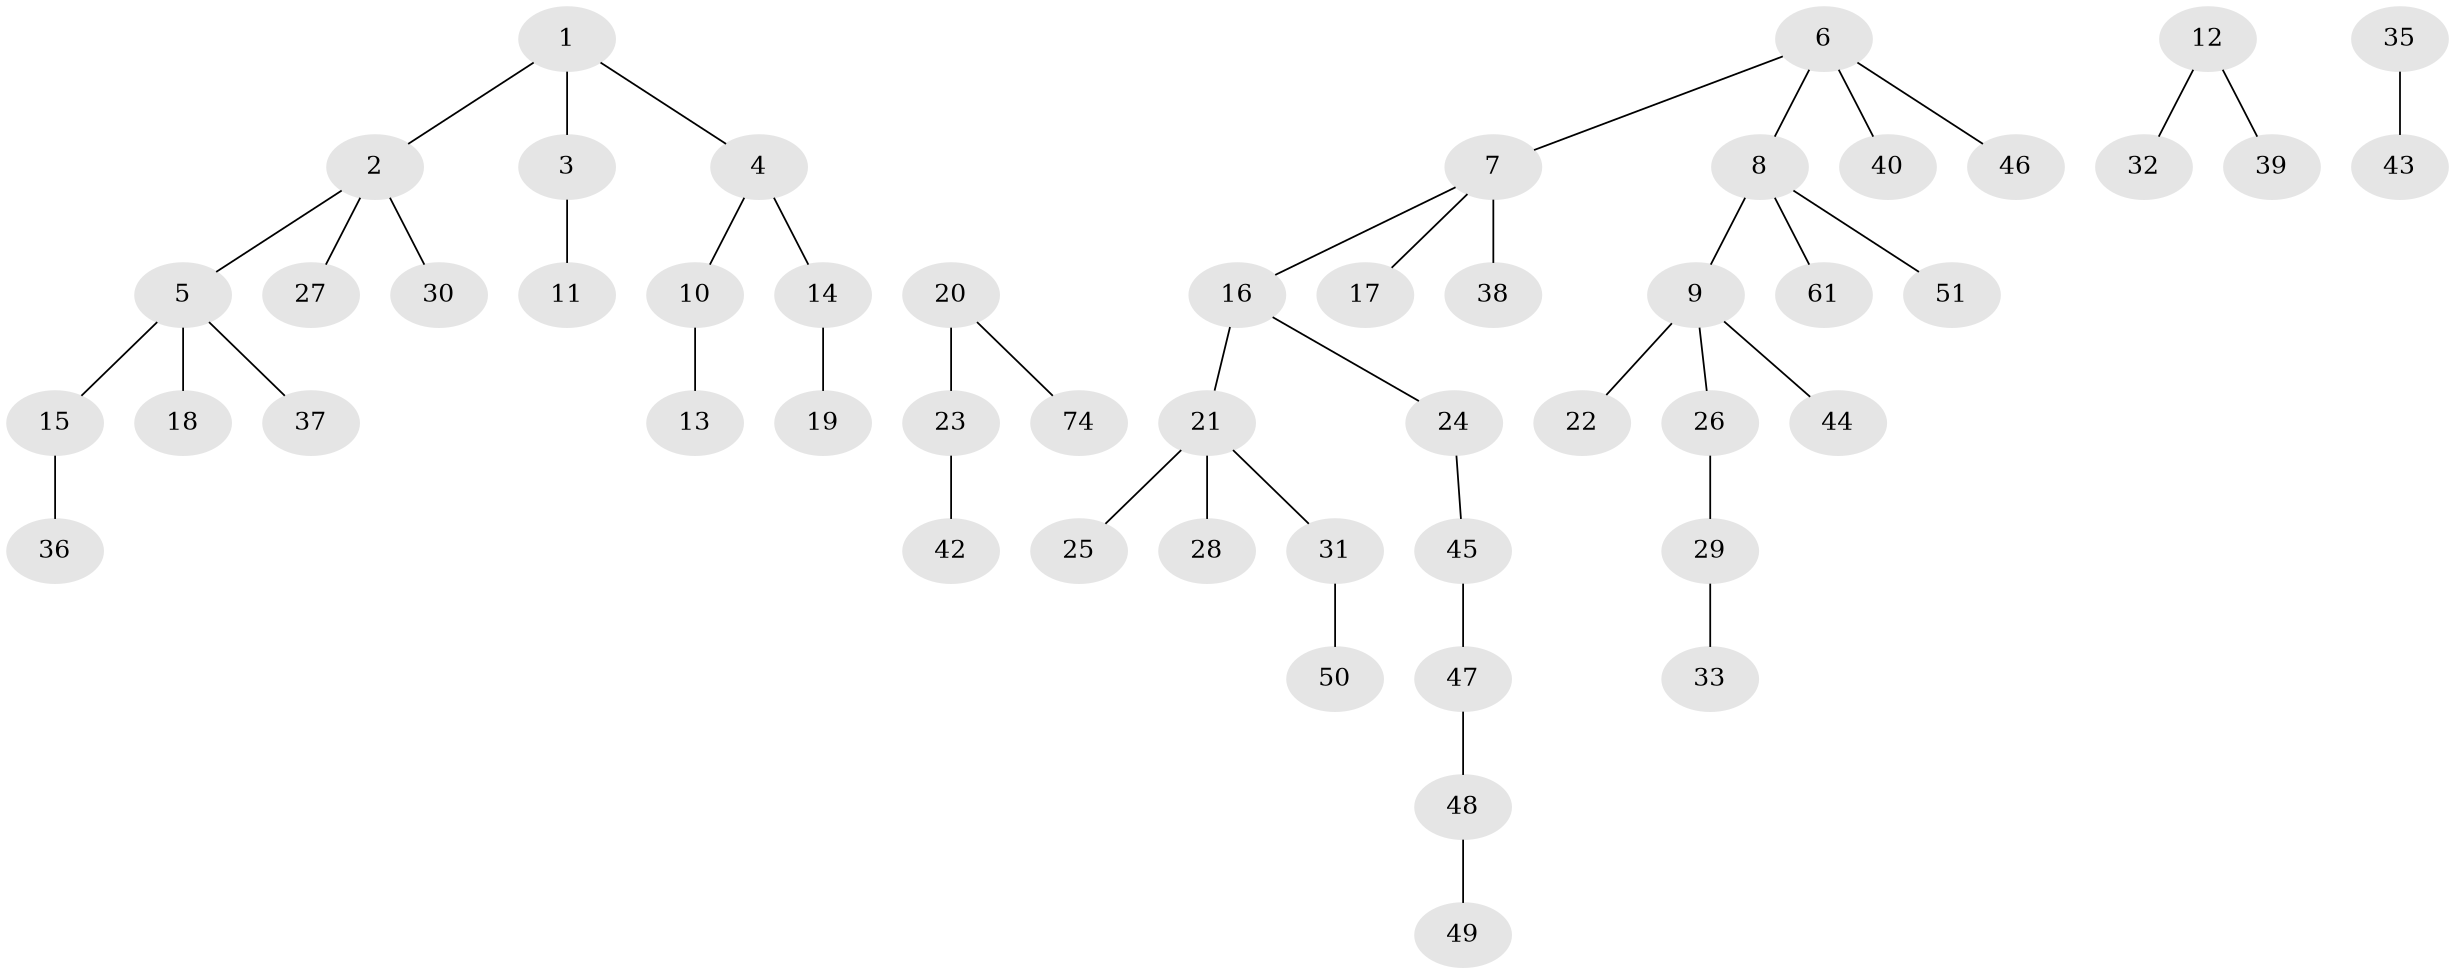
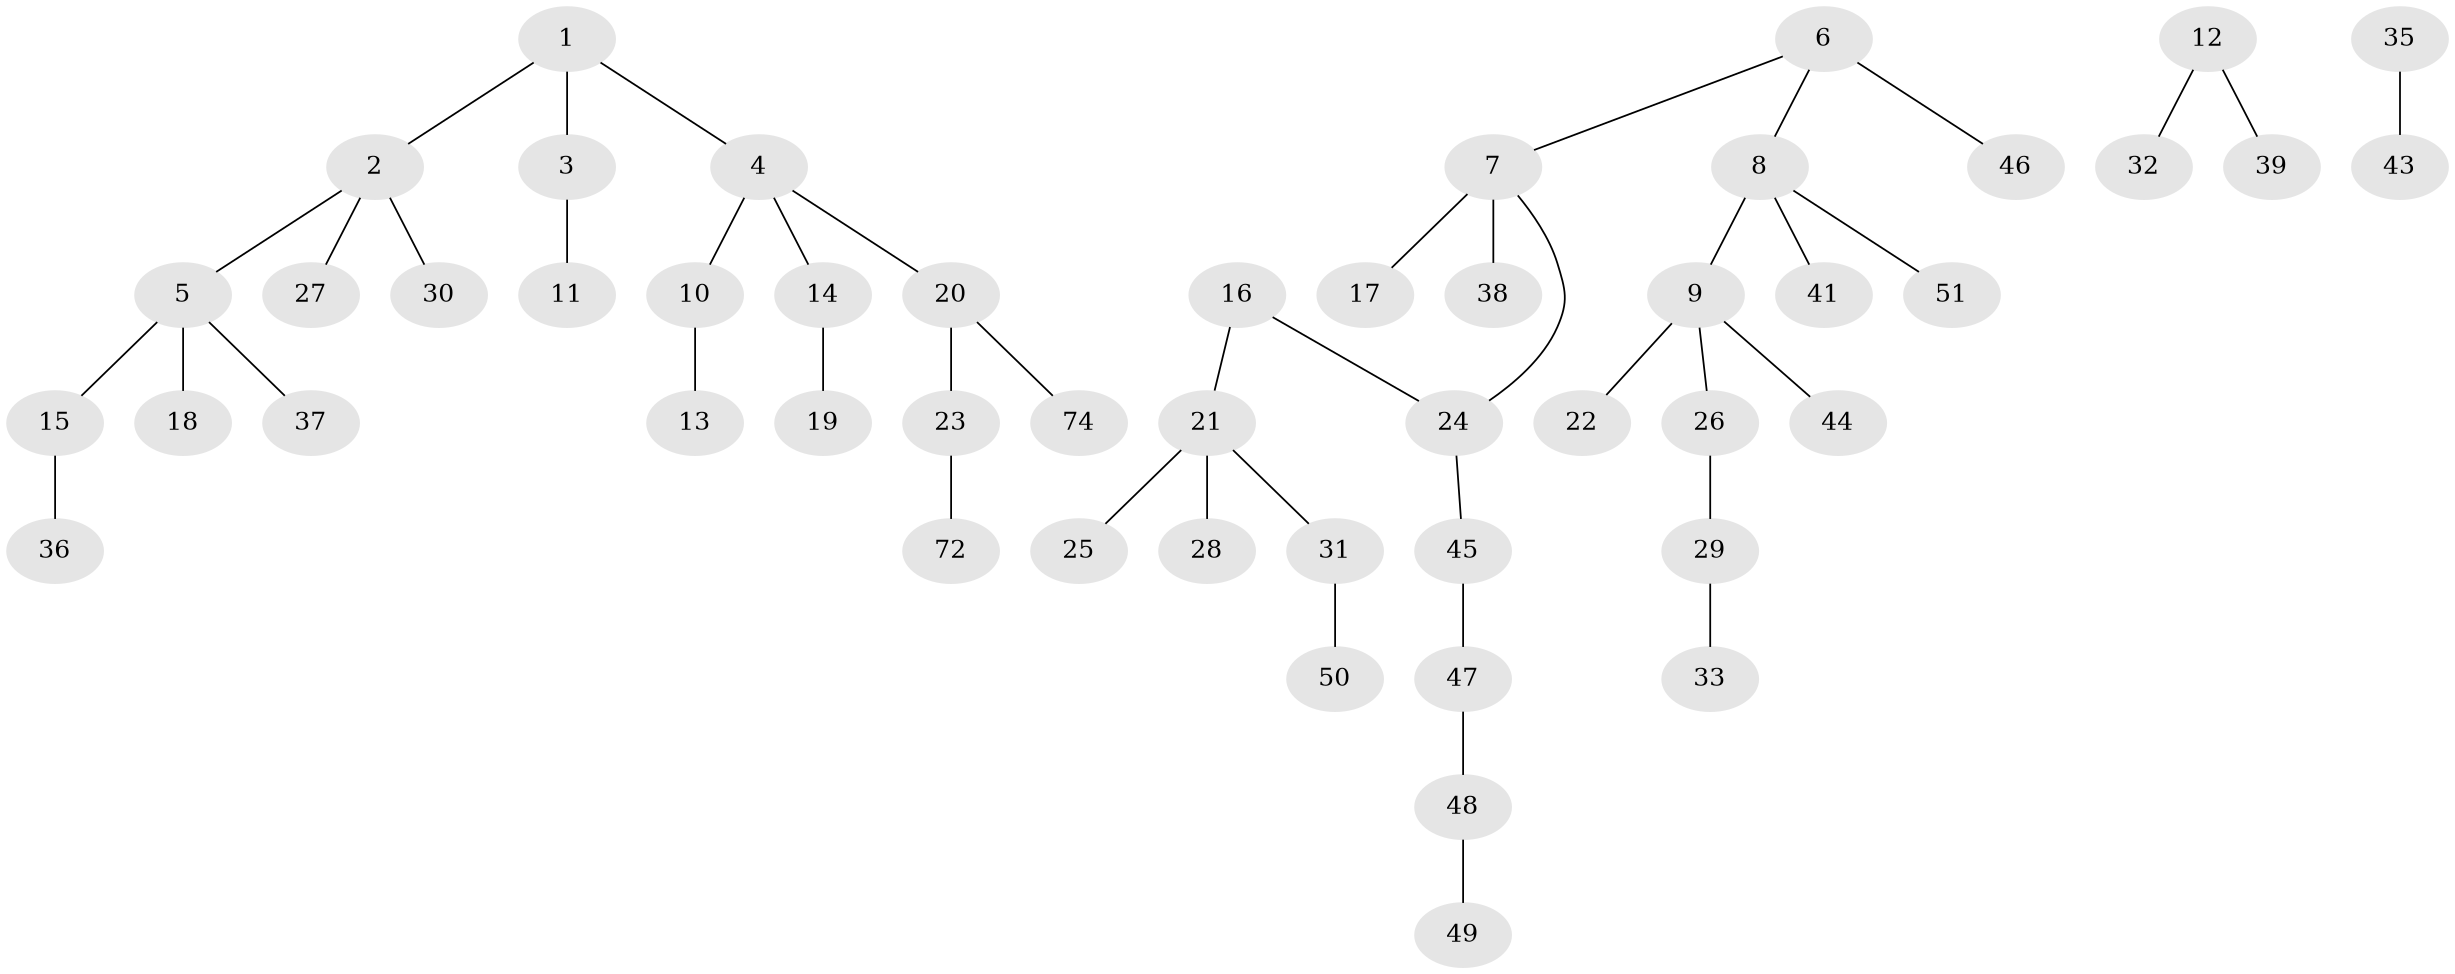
node "40": removed
edge "4" -- "20": added
edge "7" -- "16": now "7" -- "24"
node "61": label "61" -> "41"
node "42": label "42" -> "72"
